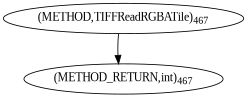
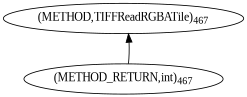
edge "(METHOD,TIFFReadRGBATile)" -> "(METHOD_RETURN,int)": reversed
